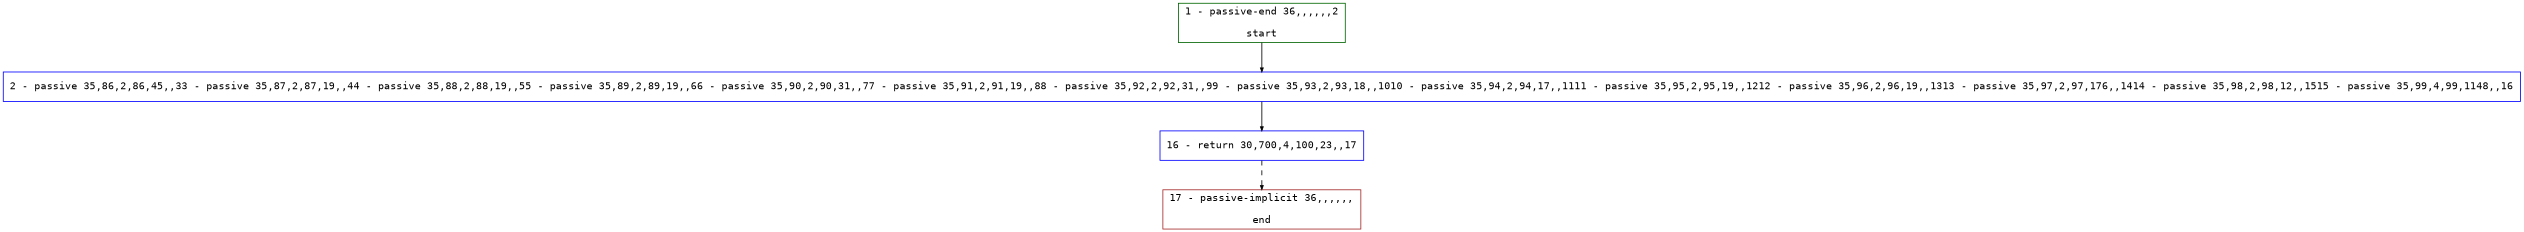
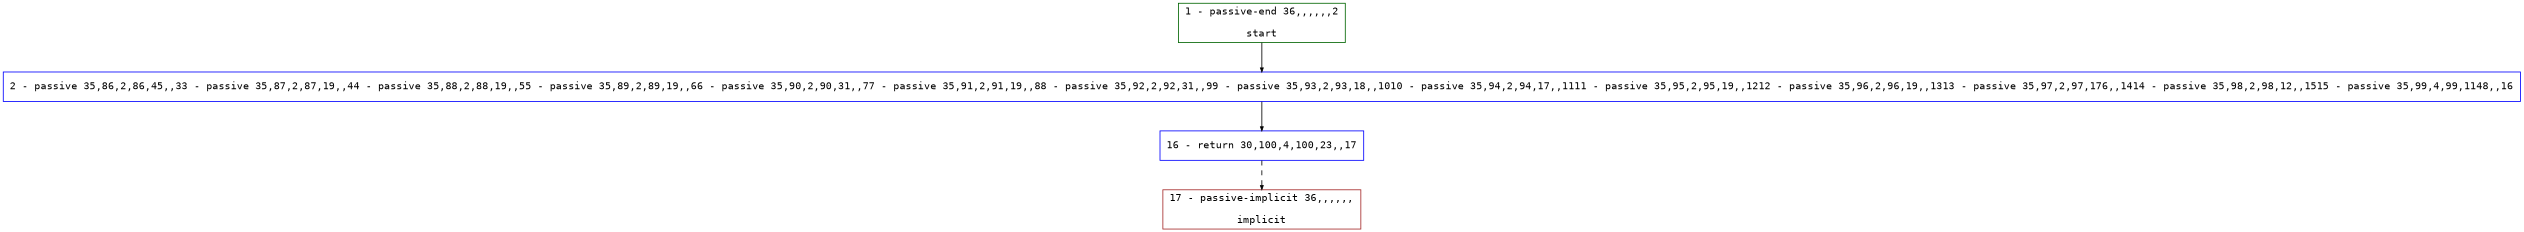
node "16 - return 30,700,4,100,23,,17": label "16 - return 30,700,4,100,23,,17" -> "16 - return 30,100,4,100,23,,17"
node "17 - passive-implicit 36,,,,,, end": label "17 - passive-implicit 36,,,,,, end" -> "17 - passive-implicit 36,,,,,, implicit"
